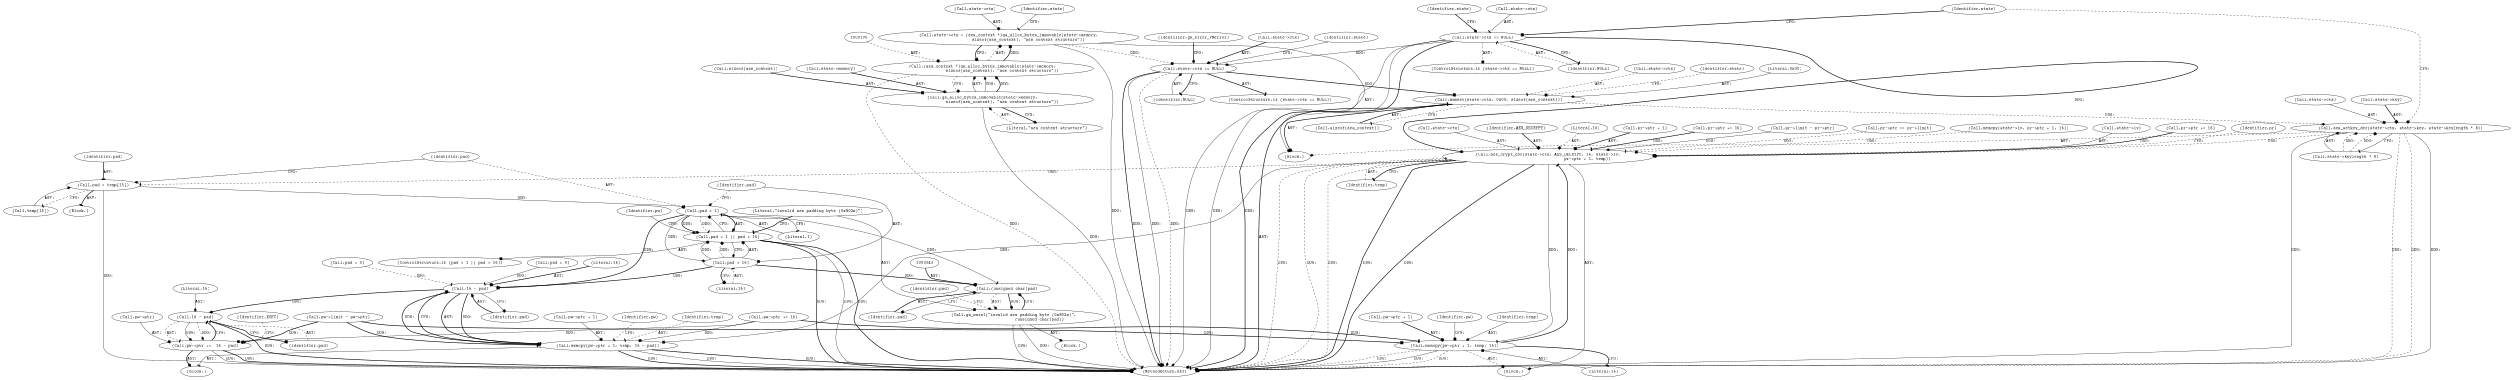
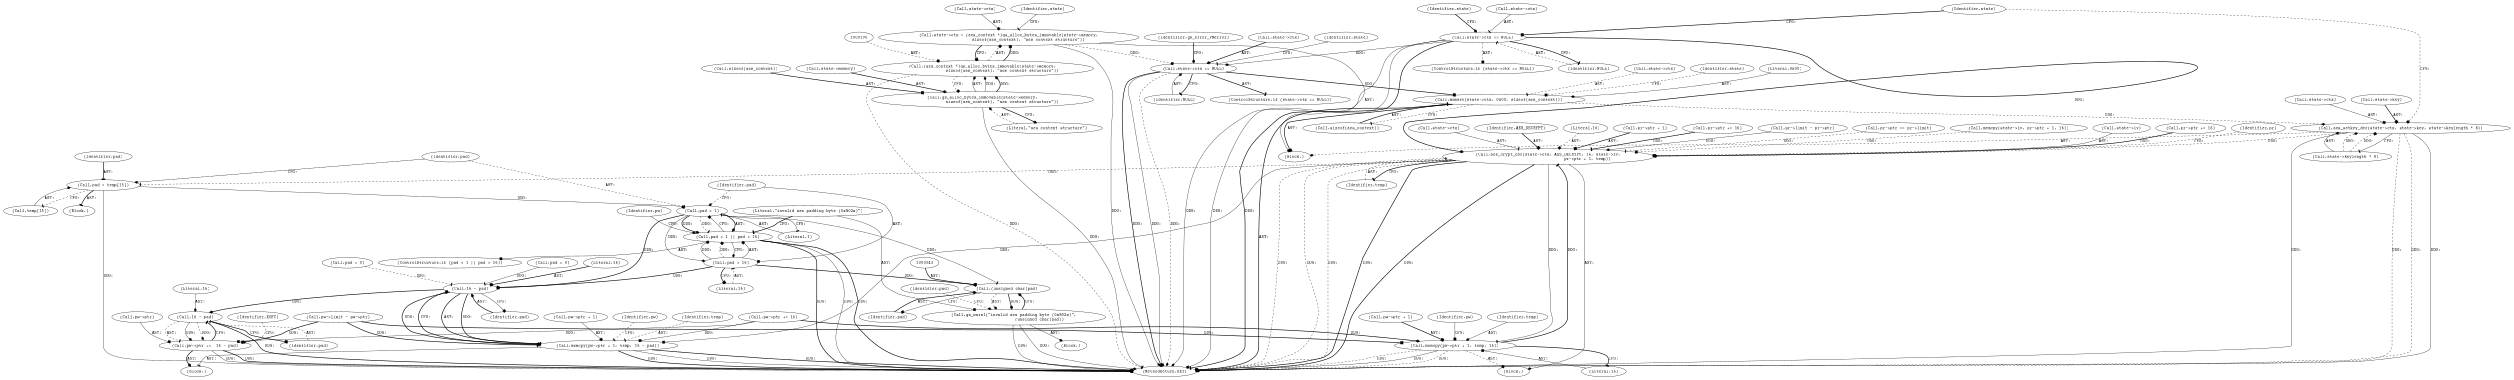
edge "(Call,pw->ptr += 16)" -> "(Call,memcpy(pw->ptr + 1, temp, 16))": arrowhead tee -> diamond
